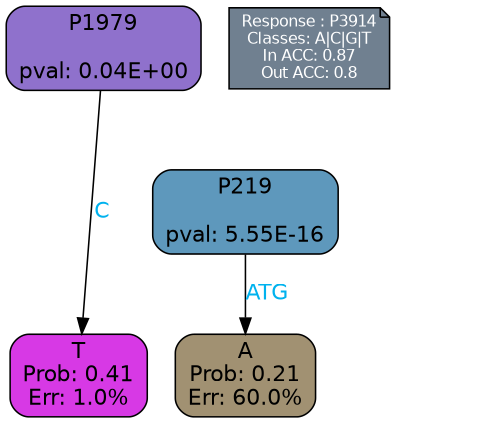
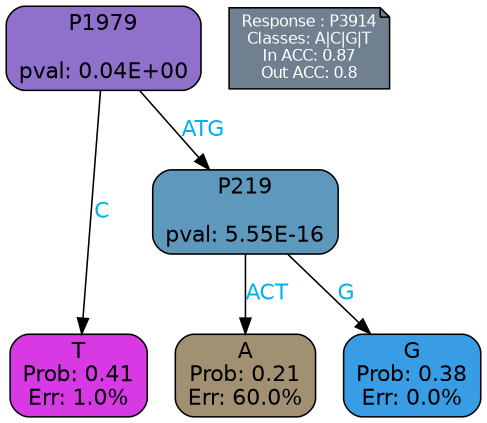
edge "P1979 pval: 0.04E+00" -> "P219 pval: 5.55E-16": added, label "ATG"
edge "P219 pval: 5.55E-16" -> "A Prob: 0.21 Err: 60.0%": label "ATG" -> "ACT"
node "G Prob: 0.38 Err: 0.0%": added
